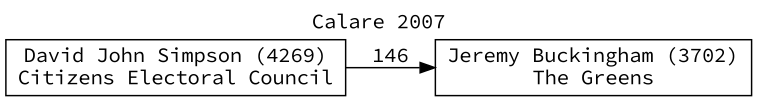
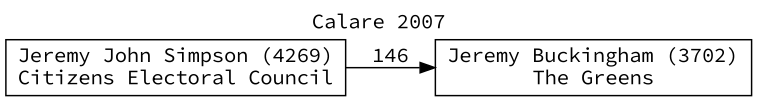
node "David John Simpson (4269) Citizens Electoral Council": label "David John Simpson (4269) Citizens Electoral Council" -> "Jeremy John Simpson (4269) Citizens Electoral Council"
